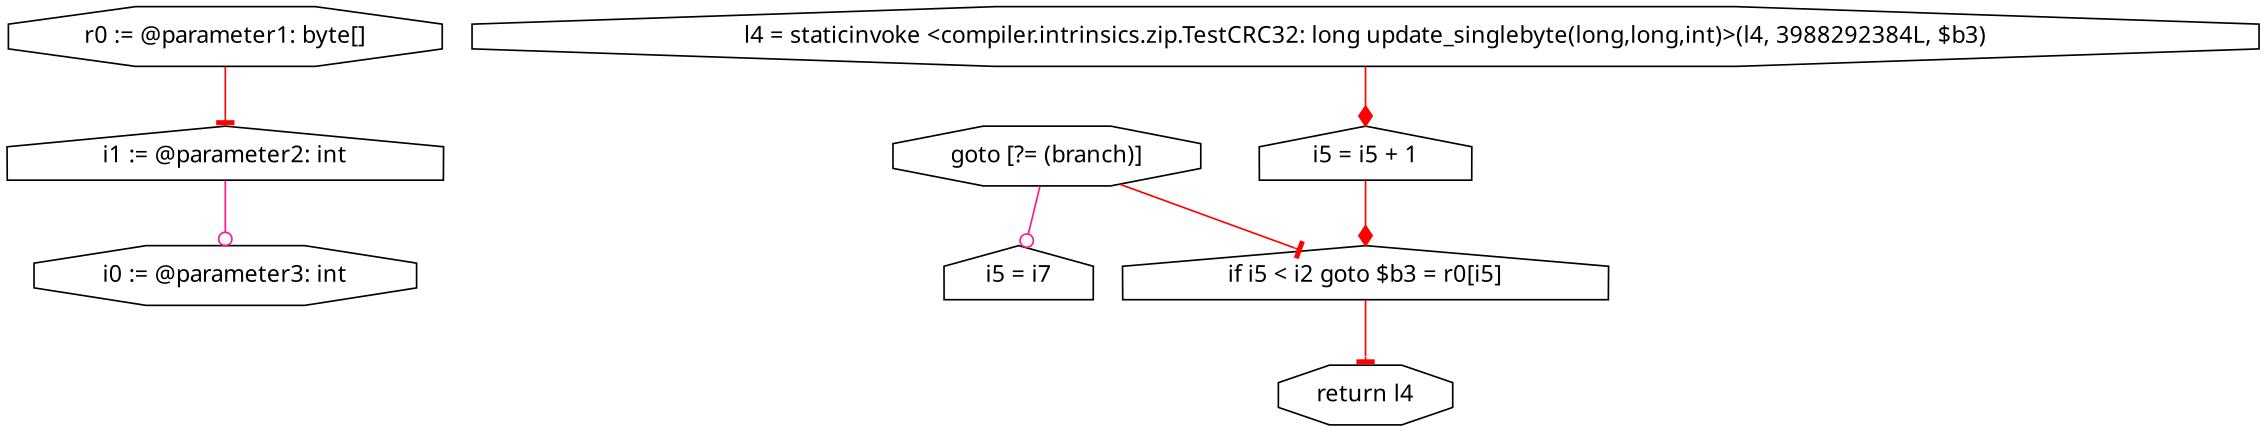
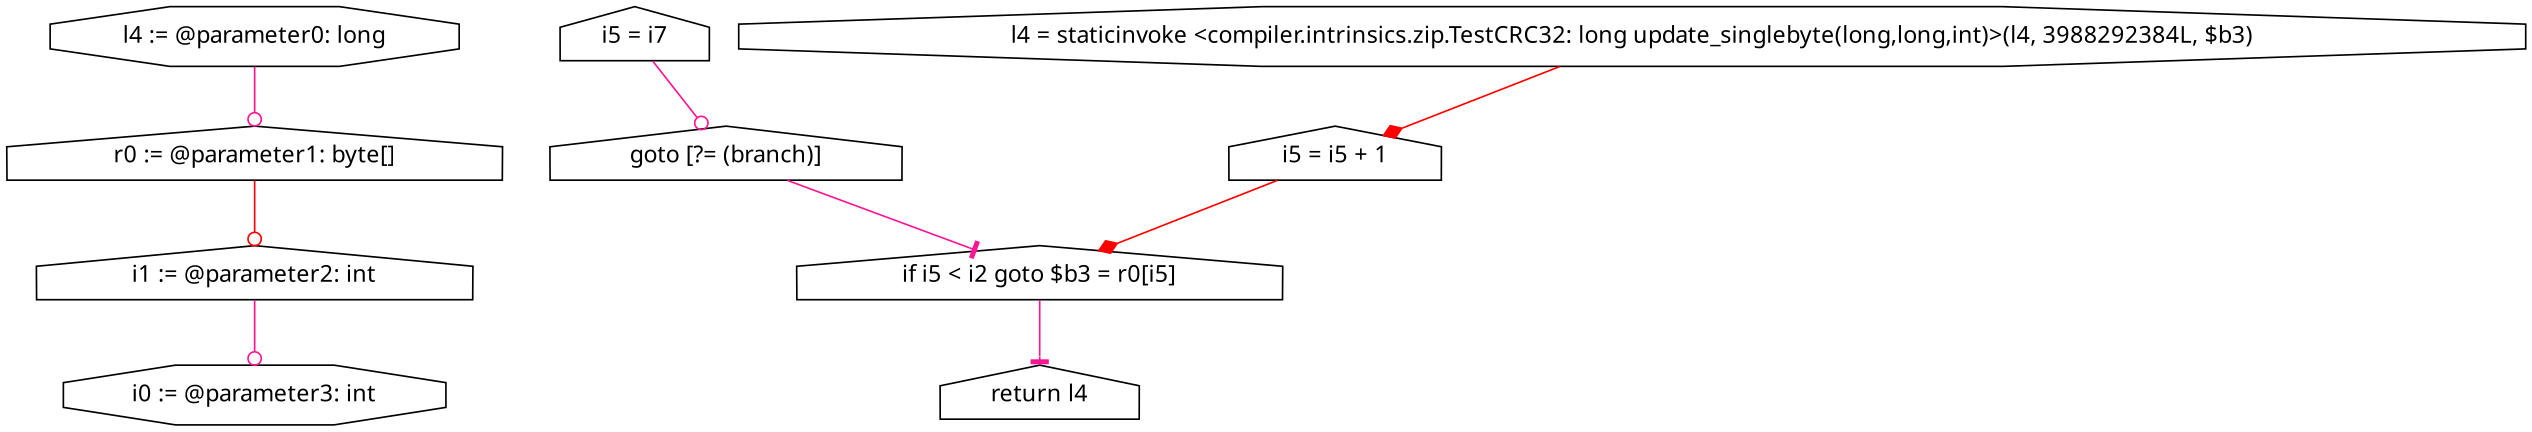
node "r0 := @parameter1: byte[]": shape octagon -> house
node "l4 := @parameter0: long": added
edge "r0 := @parameter1: byte[]" -> "i1 := @parameter2: int": arrowhead tee -> odot
node "goto [?= (branch)]": shape octagon -> house
edge "goto [?= (branch)]" -> "i5 = i7": reversed
edge "goto [?= (branch)]" -> "if i5 < i2 goto $b3 = r0[i5]": color red -> deeppink
edge "if i5 < i2 goto $b3 = r0[i5]" -> "return l4": color red -> deeppink
node "return l4": shape octagon -> house
